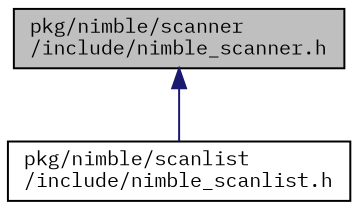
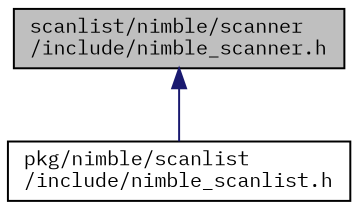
node "pkg/nimble/scanner /include/nimble_scanner.h": label "pkg/nimble/scanner /include/nimble_scanner.h" -> "scanlist/nimble/scanner /include/nimble_scanner.h"
